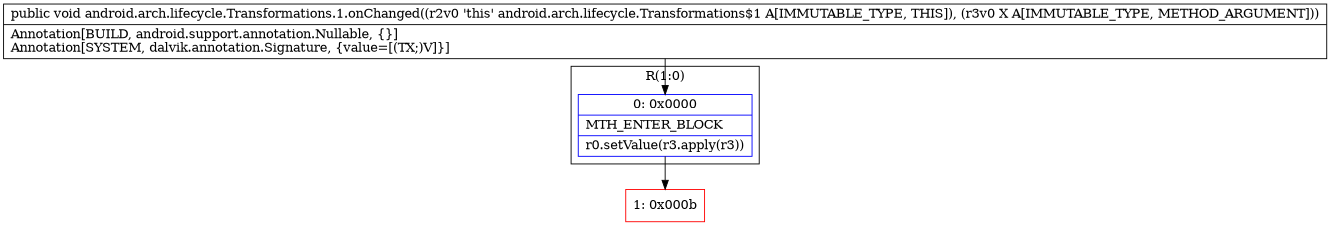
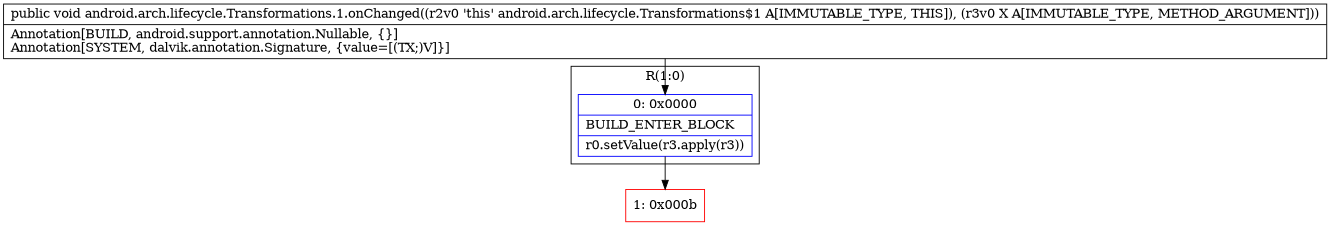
node "0: 0x0000": text "MTH_ENTER_BLOCK" -> "BUILD_ENTER_BLOCK"
